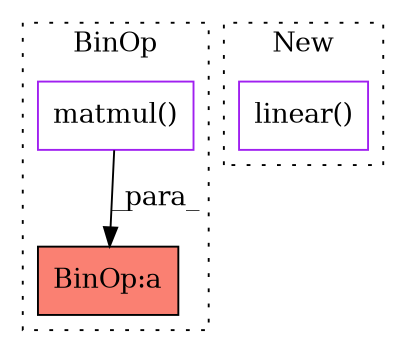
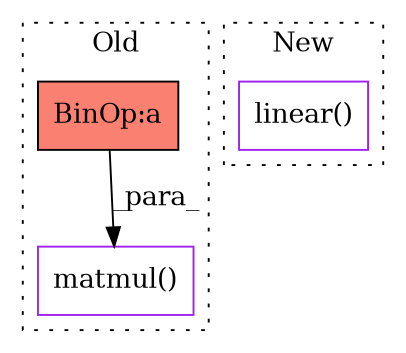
cluster "BinOp": label "BinOp" -> "Old"
edge "matmul()" -> "BinOp:a": reversed
